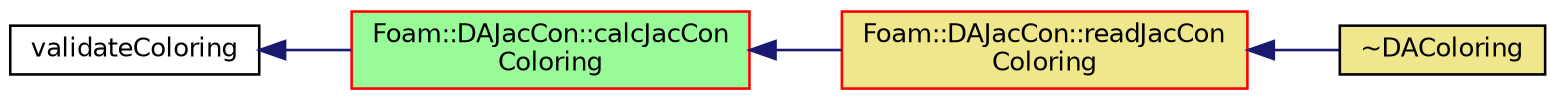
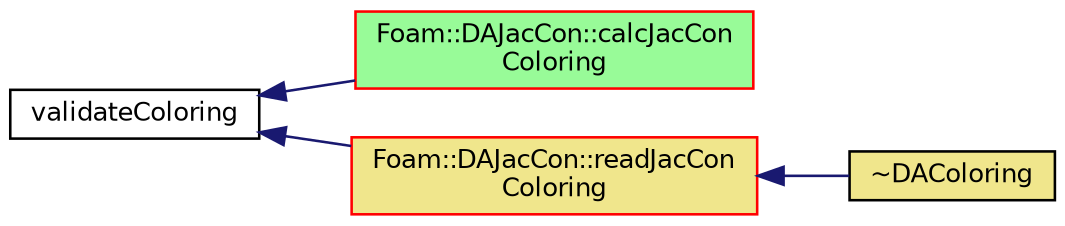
edge "Foam::DAJacCon::readJacCon Coloring" -> "Foam::DAJacCon::calcJacCon Coloring": now "Foam::DAJacCon::readJacCon Coloring" -> "validateColoring"
